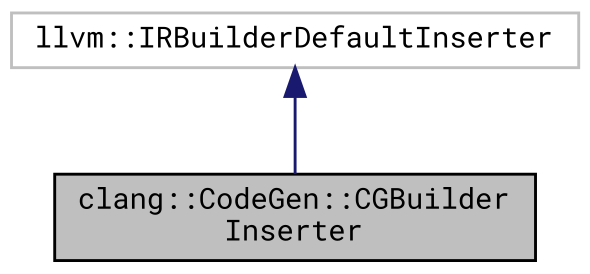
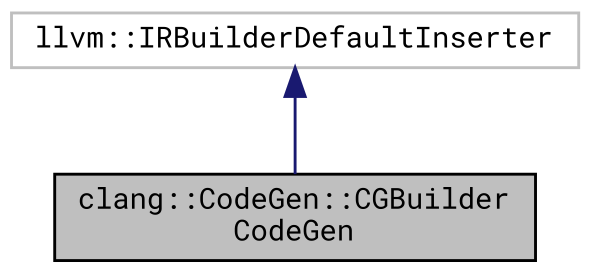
node "clang::CodeGen::CGBuilder Inserter": label "clang::CodeGen::CGBuilder Inserter" -> "clang::CodeGen::CGBuilder CodeGen"
